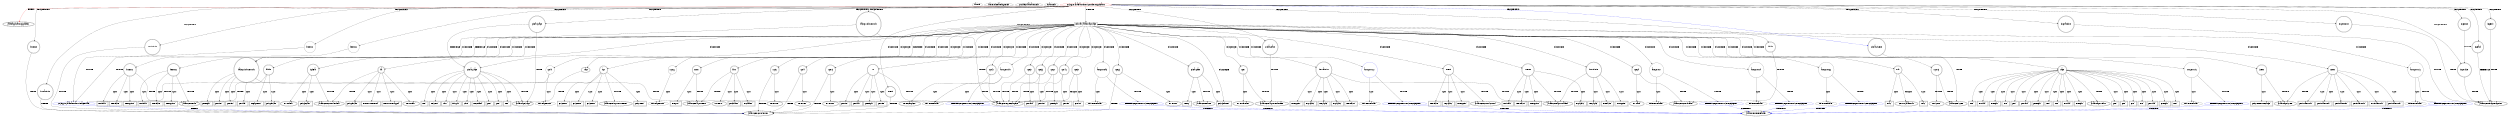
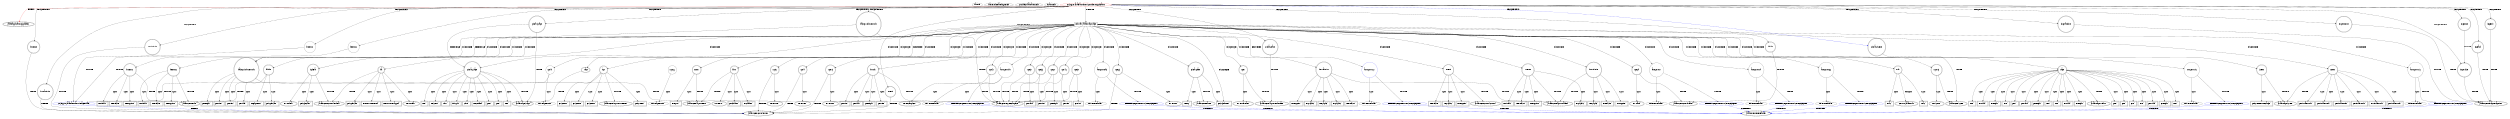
edge "void start(javafx.stage.Stage)" -> "anonymous81": label "INSTANTIATE" -> "PARAMETER"
edge "void start(javafx.stage.Stage)" -> "VAR86": removed, label "INSTANTIATE"
node "sun": label "sun" -> "bounds"
edge "imgBack" -> "javafx.scene.image.ImageView": label "REFERENCE" -> "OF_TYPE"
edge "VAR50" -> "javafx.geometry.Rectangle2D": label "OF_CALL" -> "OF_TYPE"
edge "VAR103" -> "new Scene()": label "OF_TYPE" -> "CALL"
